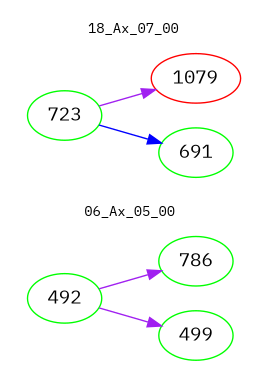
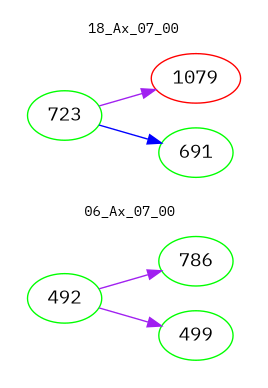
cluster "06_Ax_05_00": label "06_Ax_05_00" -> "06_Ax_07_00"
